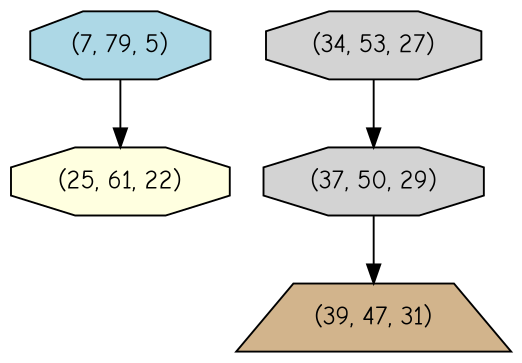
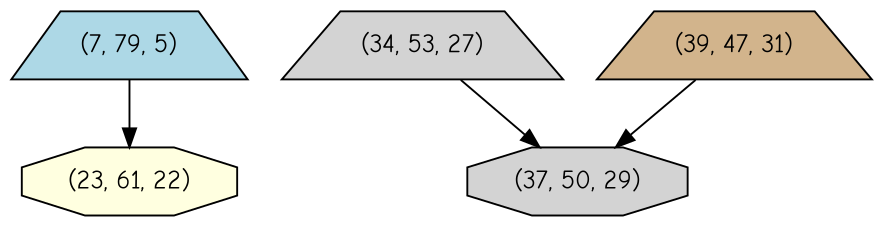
node "(7, 79, 5)": shape octagon -> trapezium
node "(34, 53, 27)": shape octagon -> trapezium
node "(25, 61, 22)": label "(25, 61, 22)" -> "(23, 61, 22)"
edge "(37, 50, 29)" -> "(39, 47, 31)": reversed
